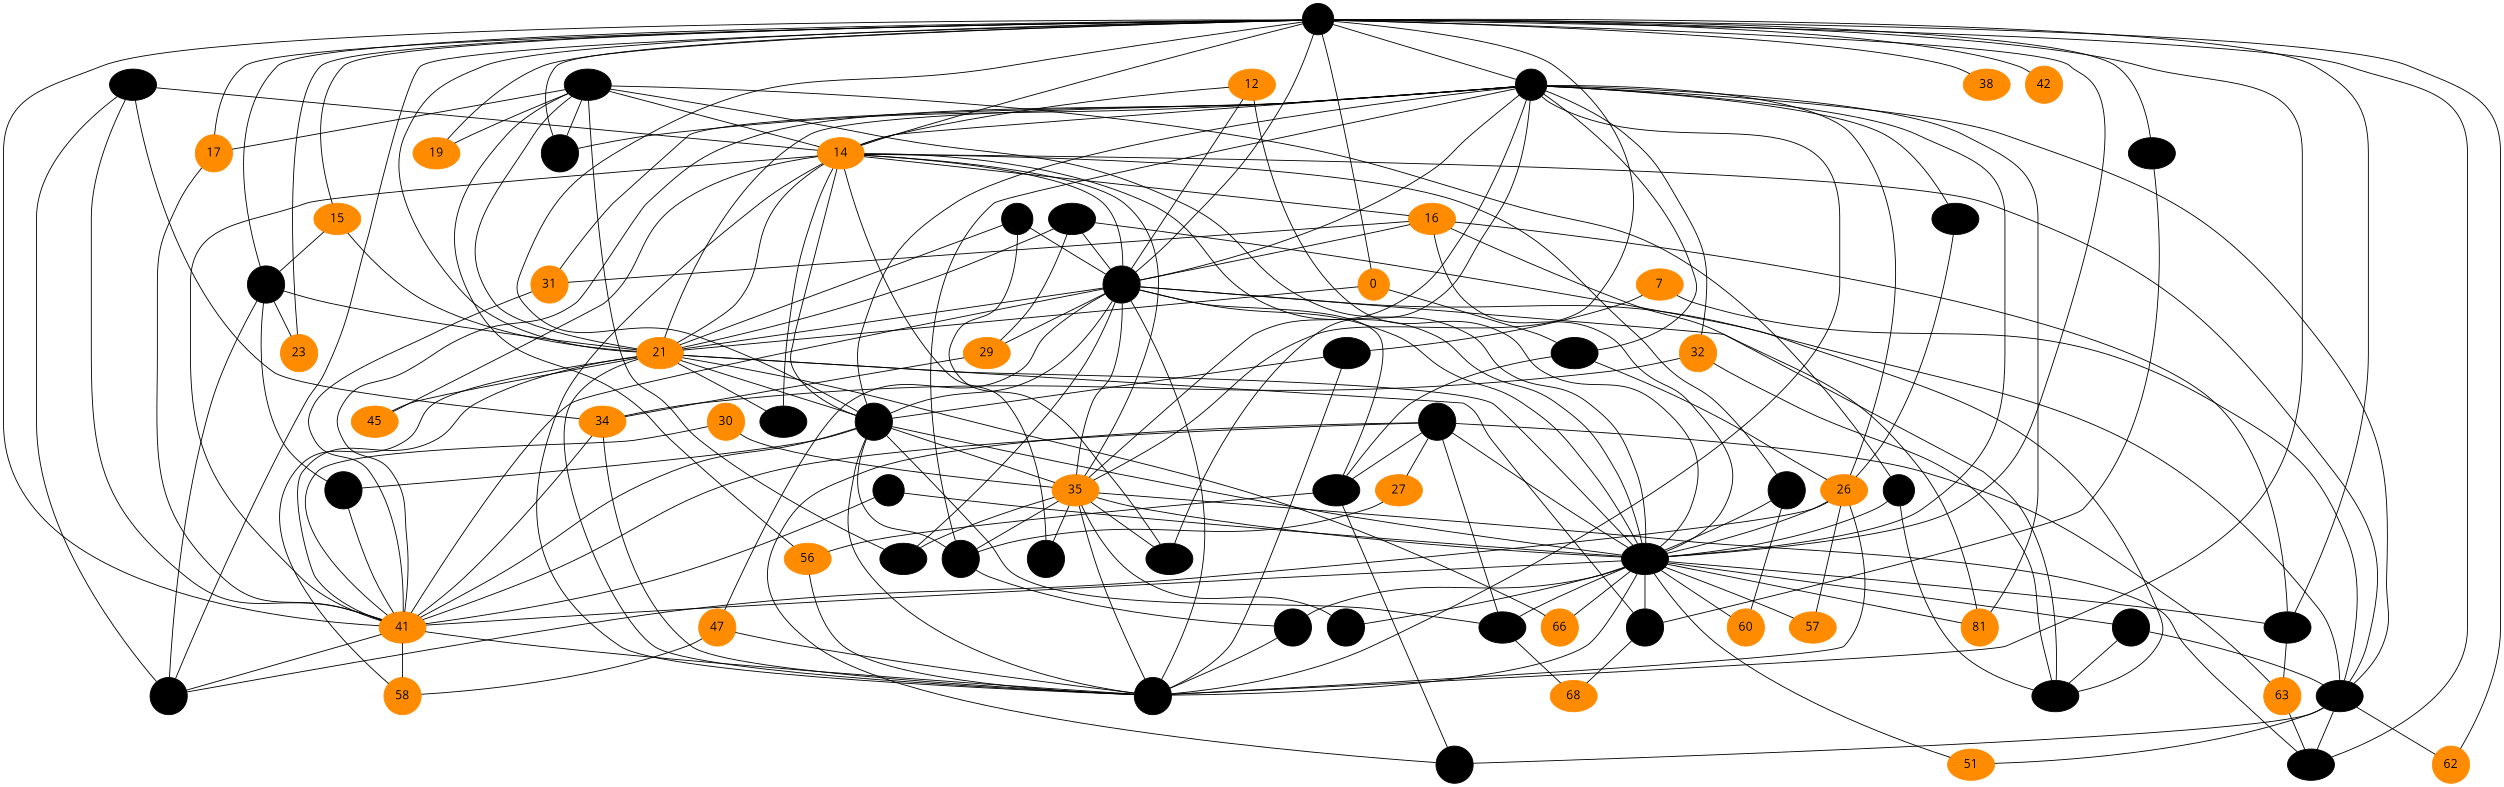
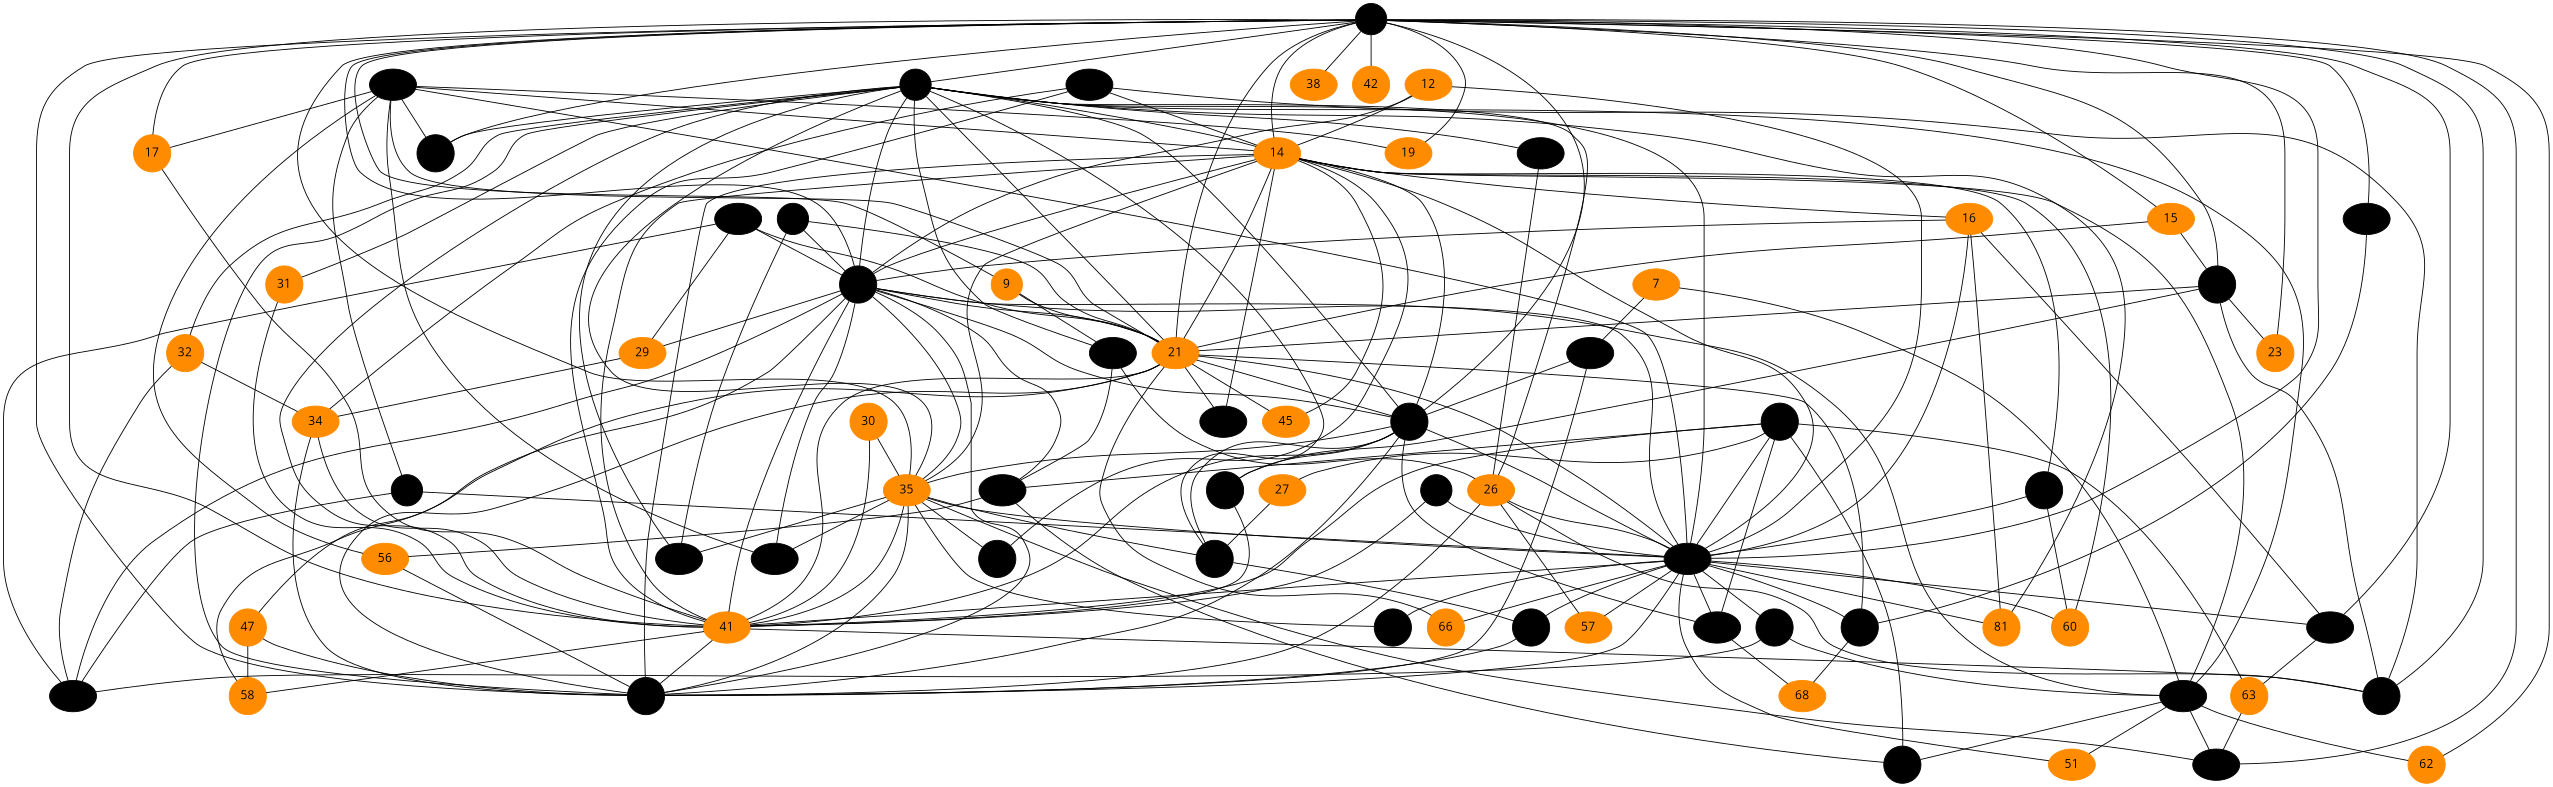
edge "14" -- "60": added
edge "16" -- "31": removed
node "0": label "0" -> "9"
edge "35" -- "41": added
